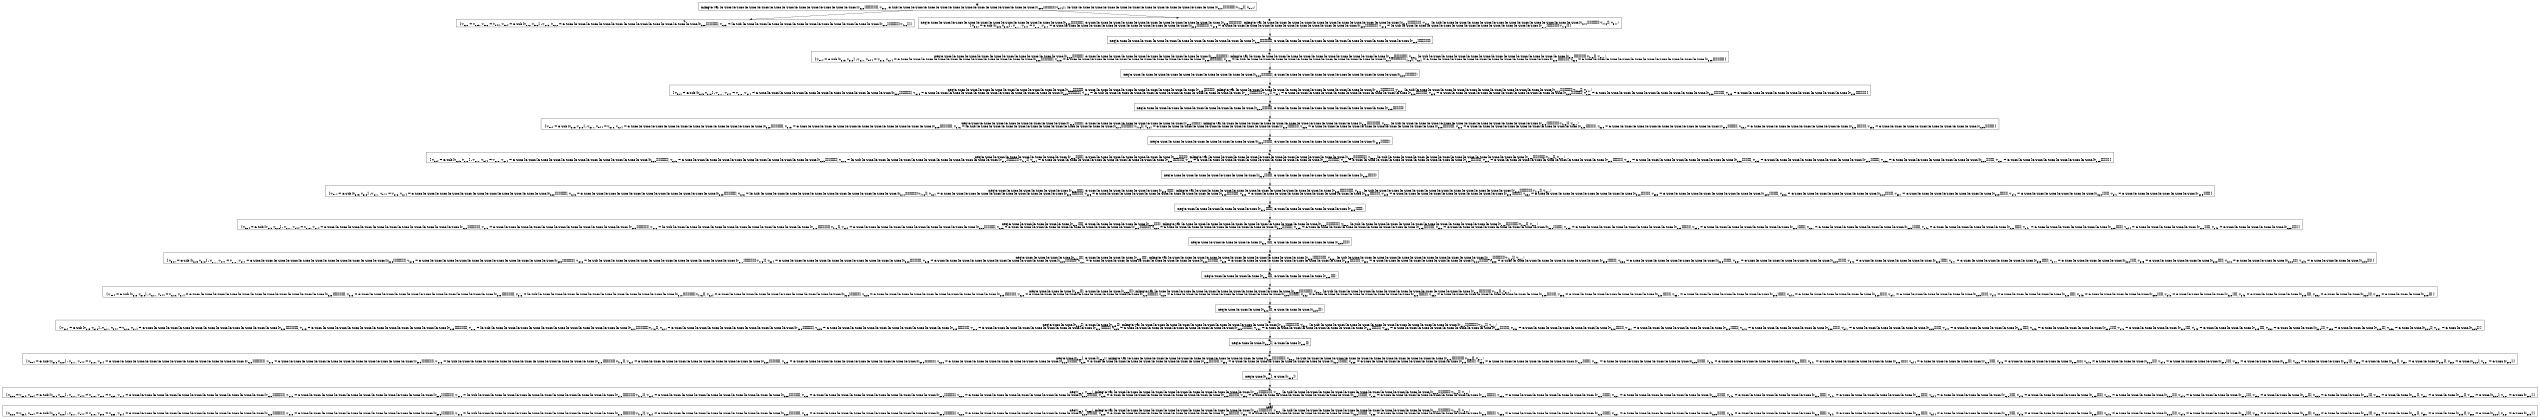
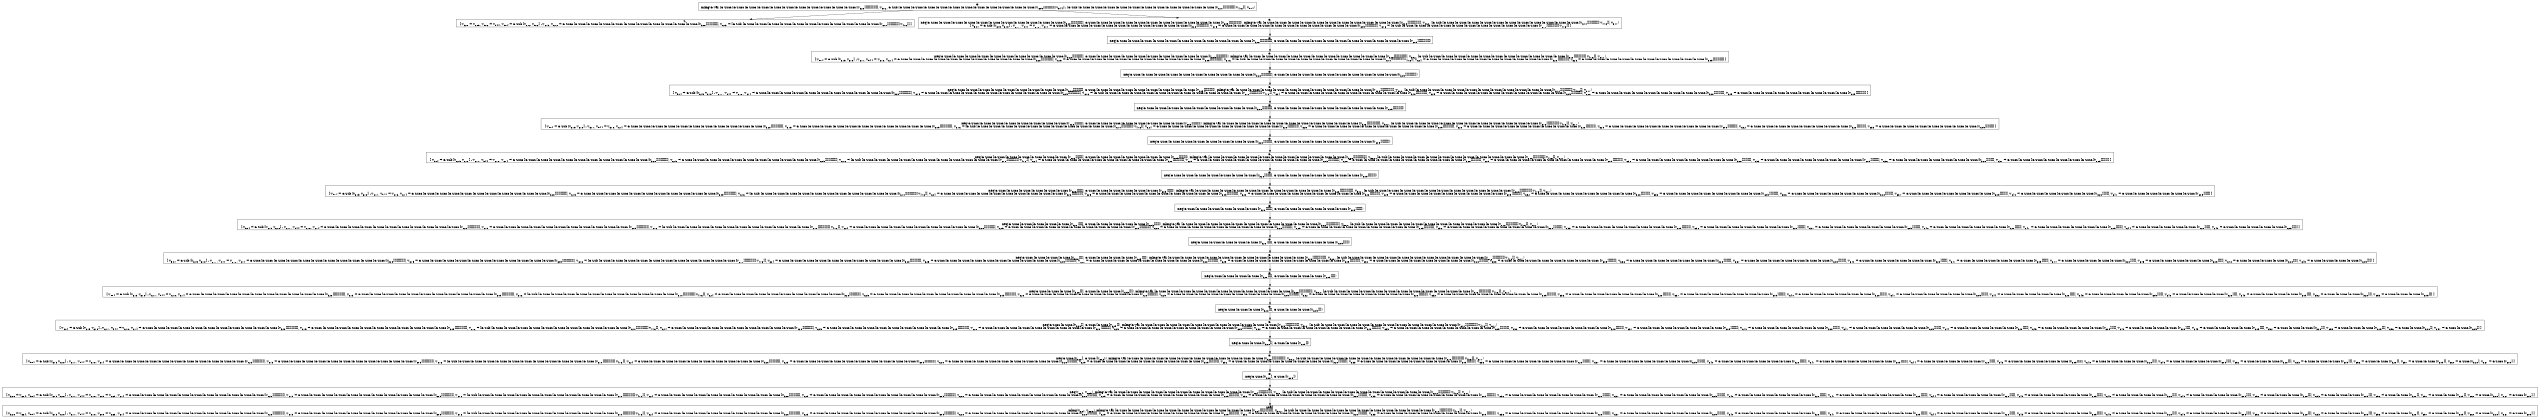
node "Leaf": text "neq(v" -> "mkng(v"
